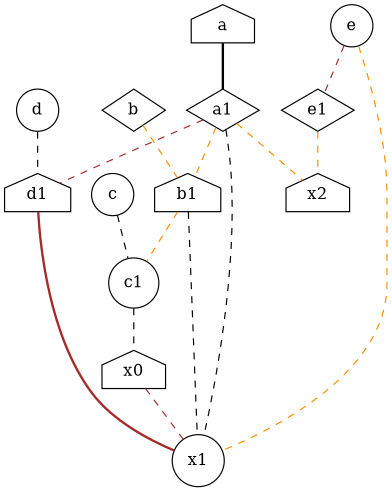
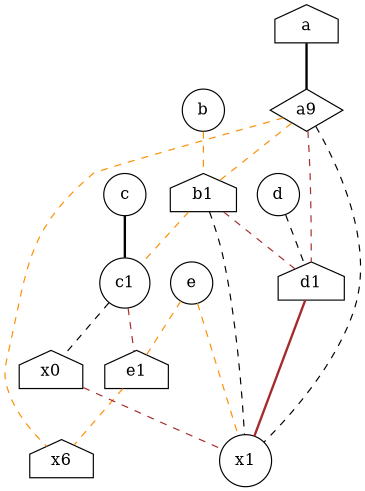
edge "e" -- "e1": color brown -> darkorange
node "b": shape diamond -> circle
node "a1": label "a1" -> "a9"
node "e1": shape diamond -> house
node "x2": label "x2" -> "x6"
edge "c" -- "c1": style dashed -> bold
edge "b1" -- "d1": added
edge "c1" -- "e1": added
